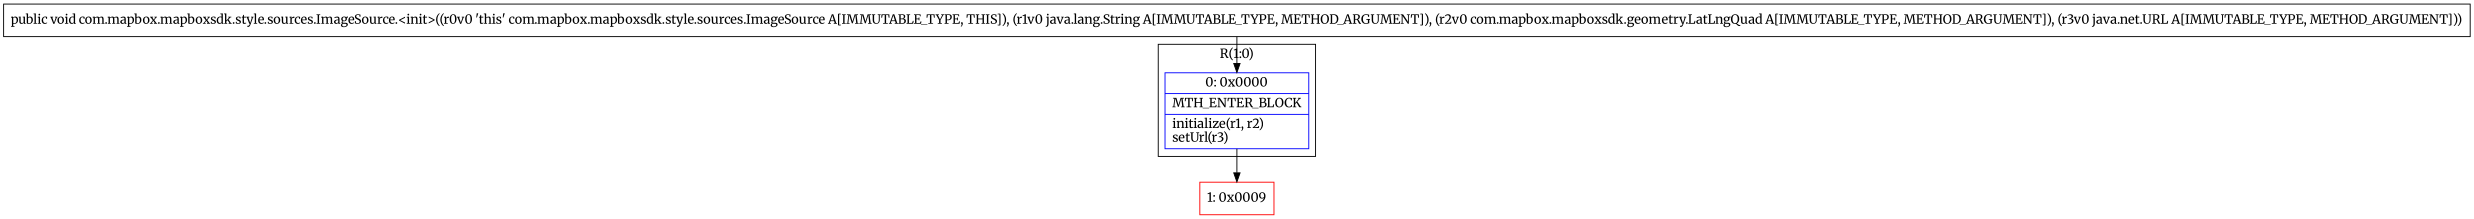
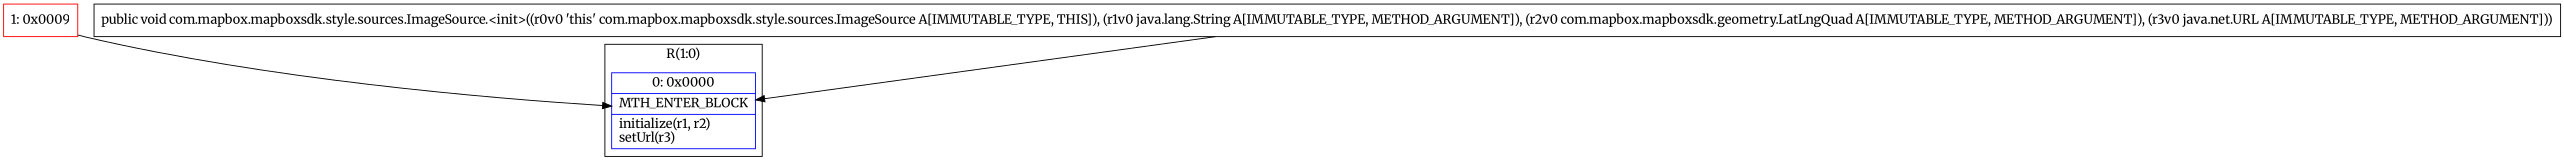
edge "0: 0x0000" -> "1: 0x0009": reversed
